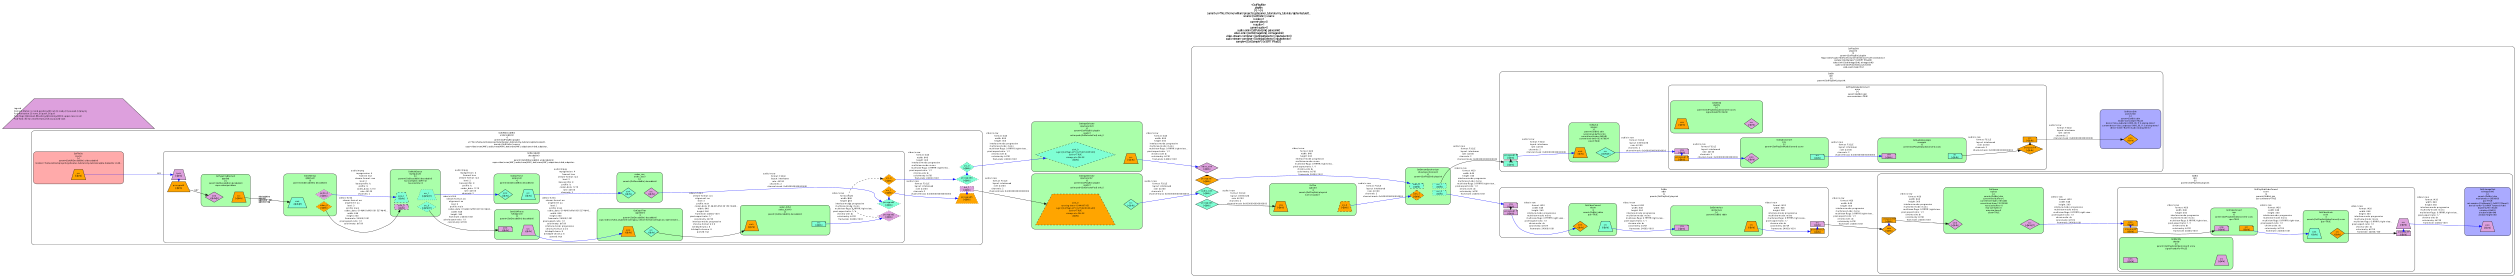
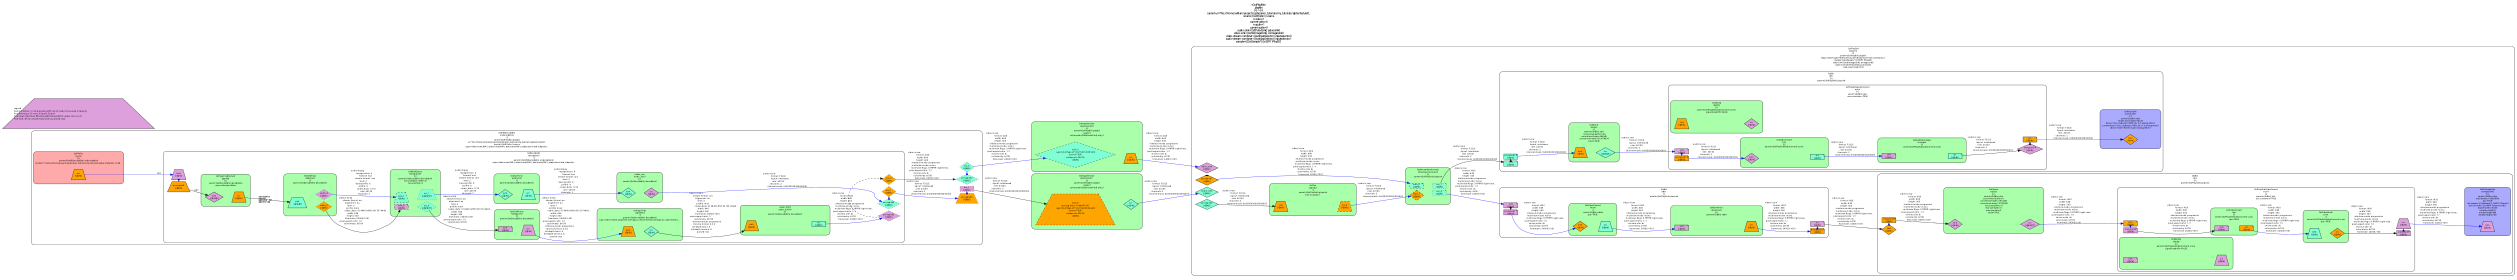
node "proxypad14 [>][bfb]": fillcolor orange -> plum
node "proxypad8 [>][bfb]": fillcolor orange -> plum
